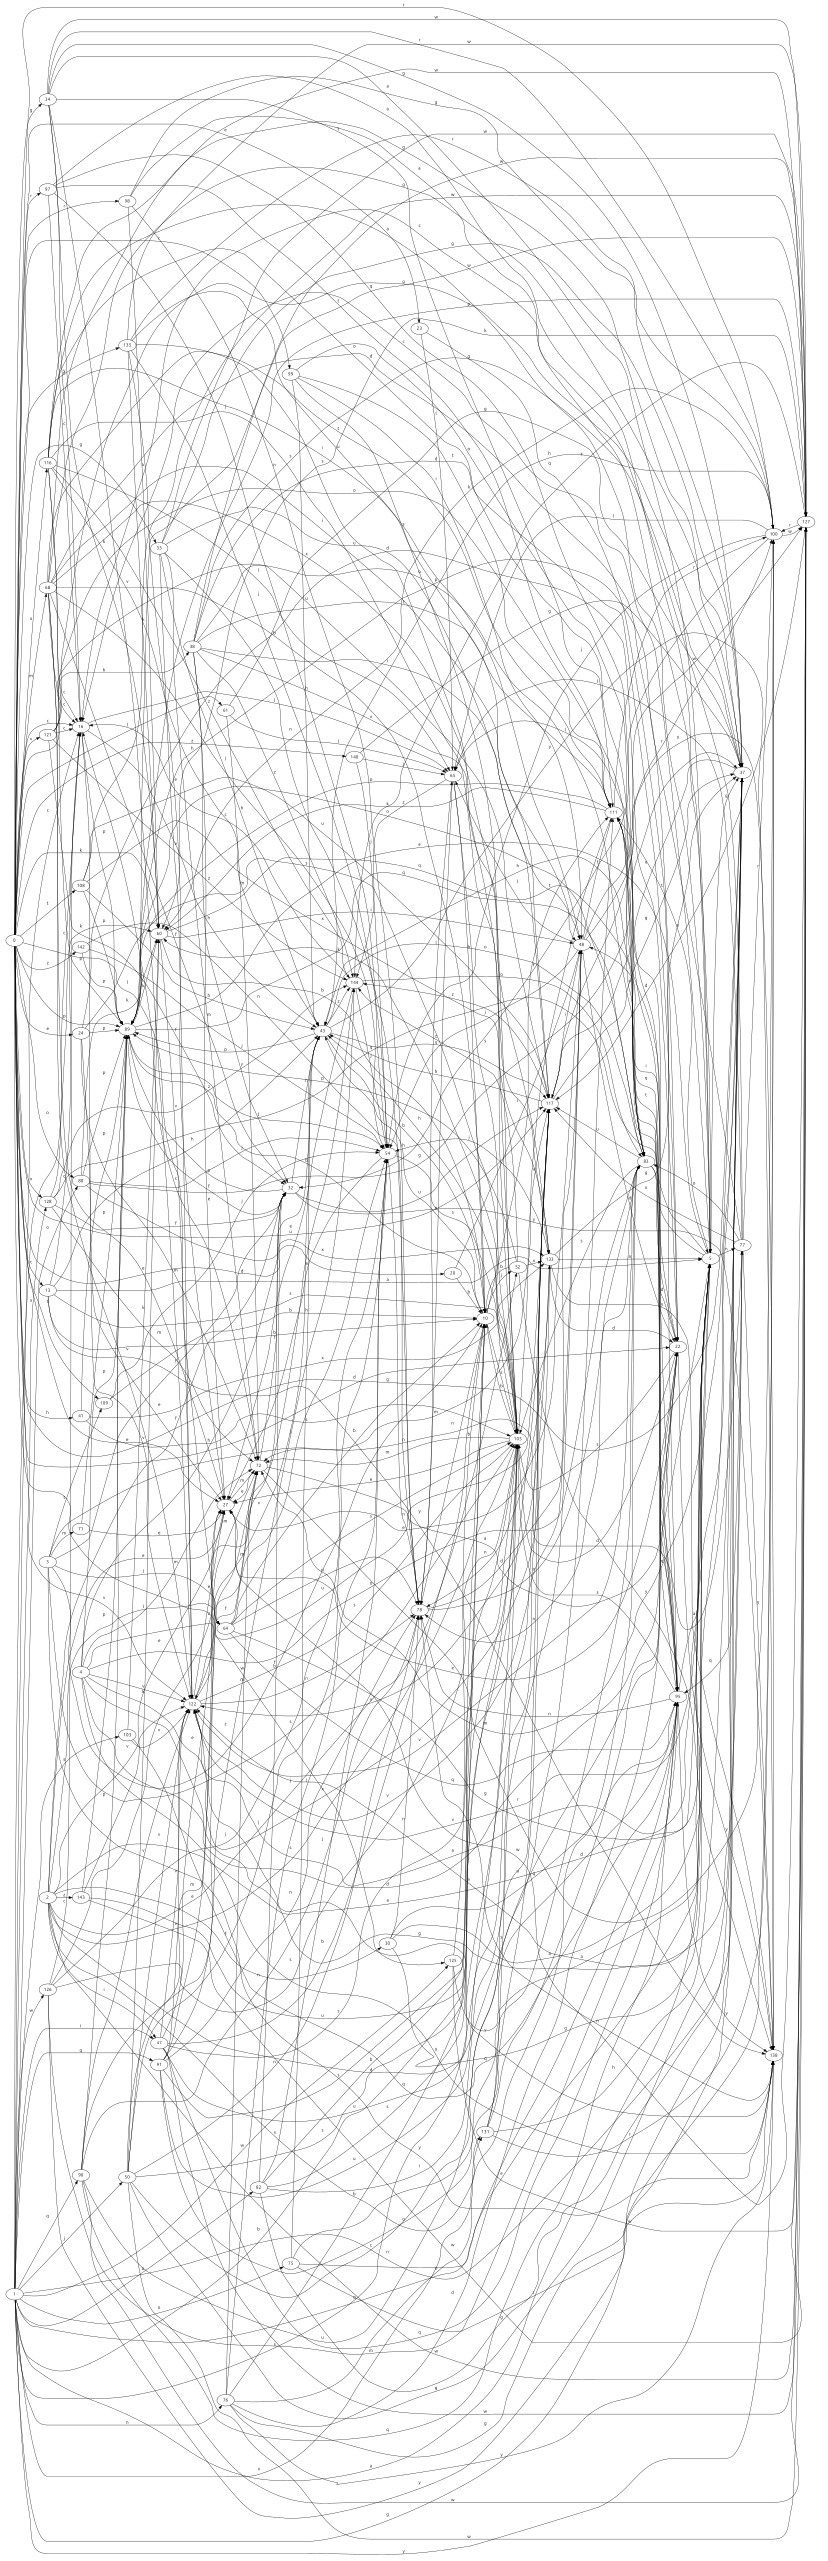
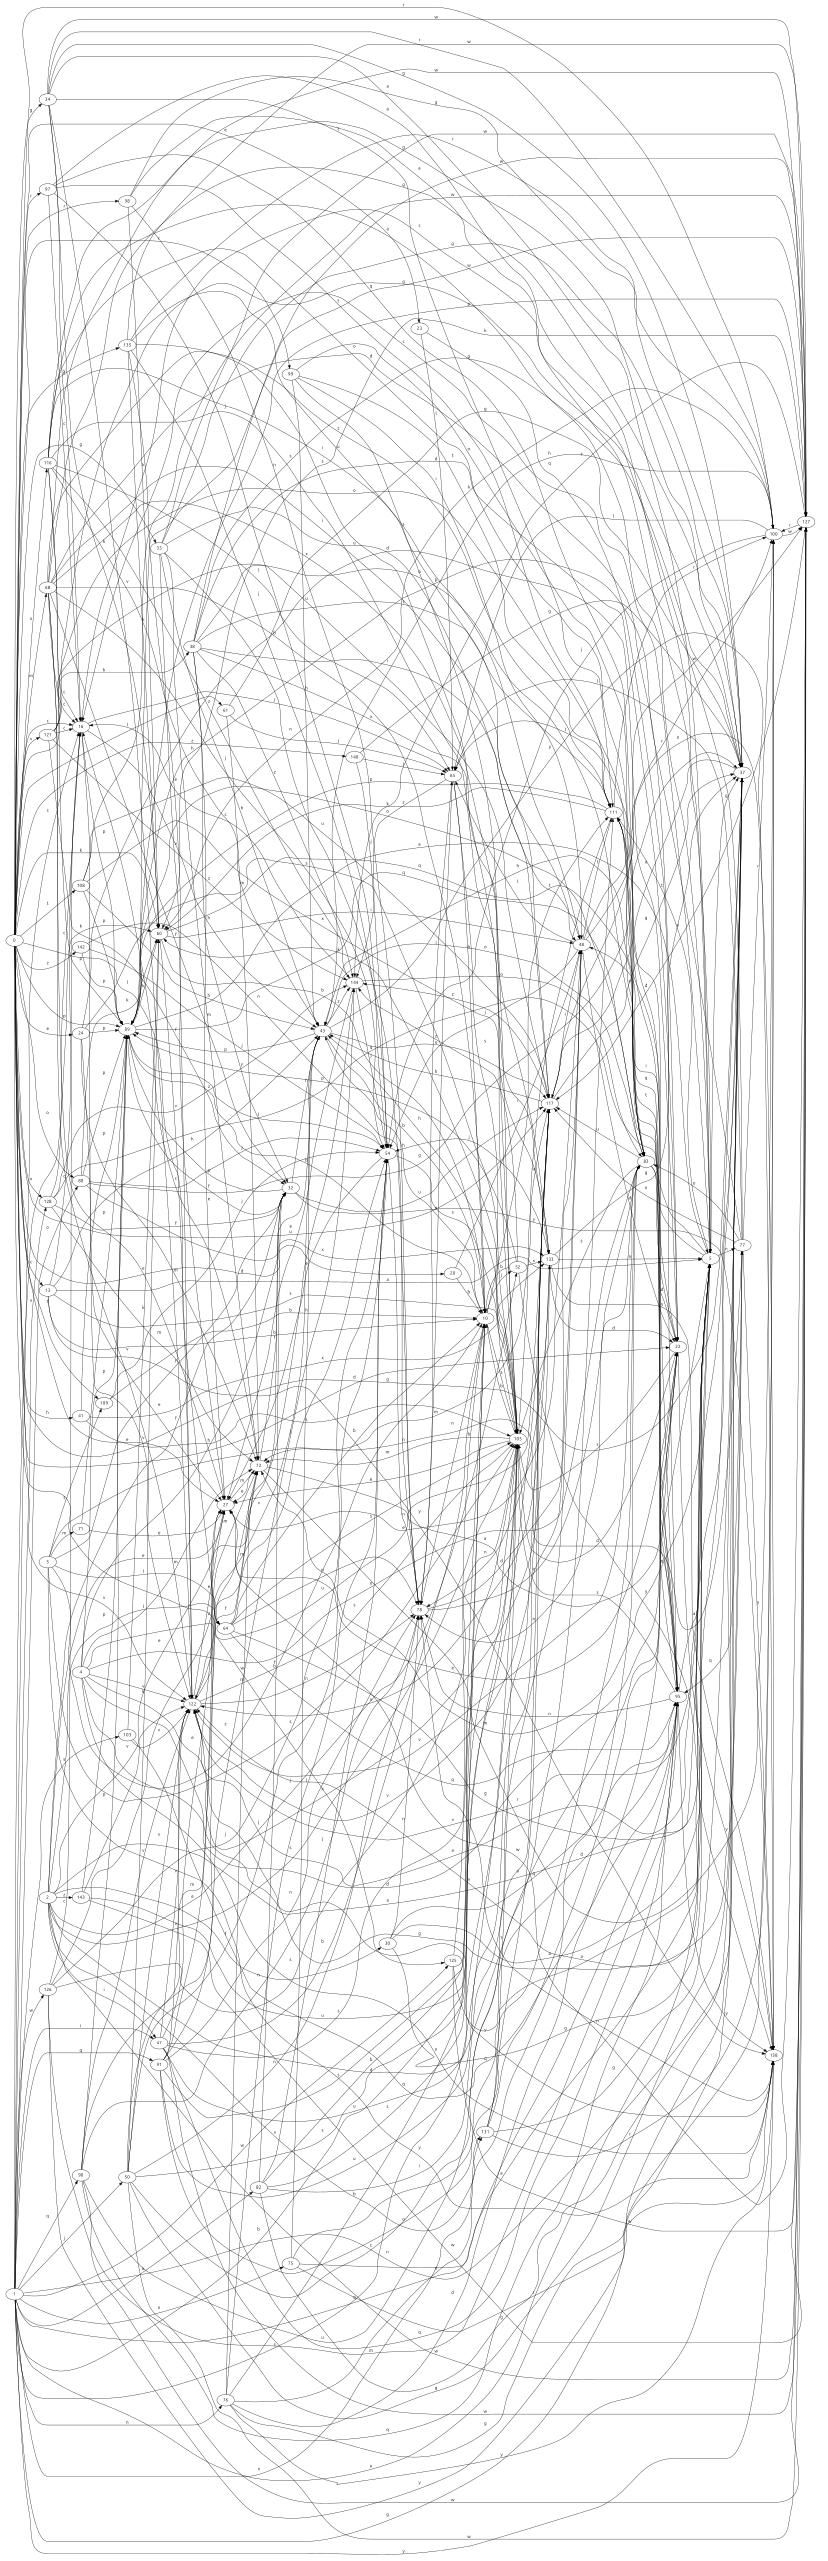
edge "100" -> "32": removed, label "f"
edge "131" -> "37": label "h" -> "g"
